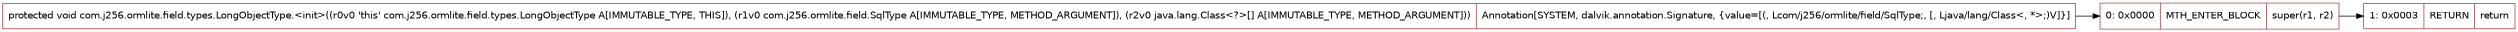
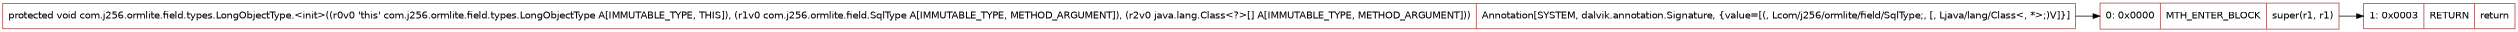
node "0: 0x0000": text "super(r1, r2)" -> "super(r1, r1)"
